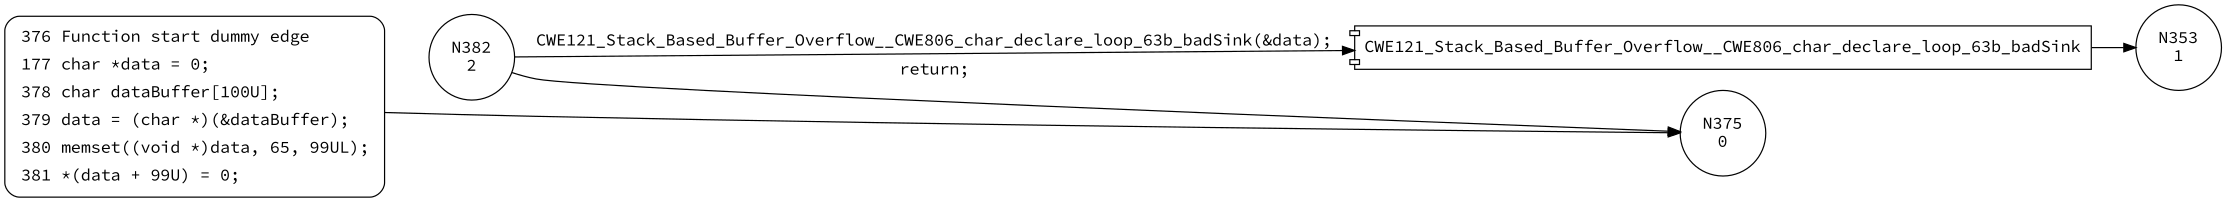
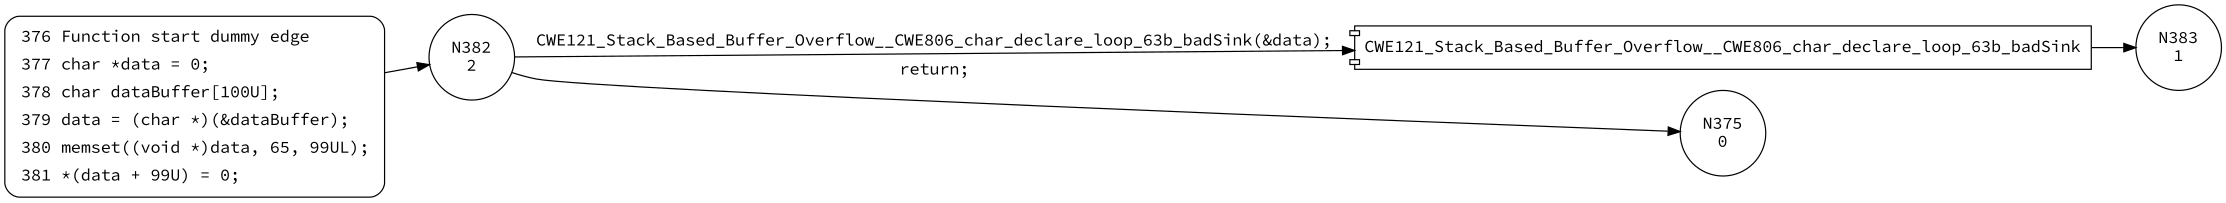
node "N353 1": label "N353 1" -> "N383 1"
node "376": text "177" -> "377"
edge "376" -> "N375 0": now "376" -> "N382 2"
